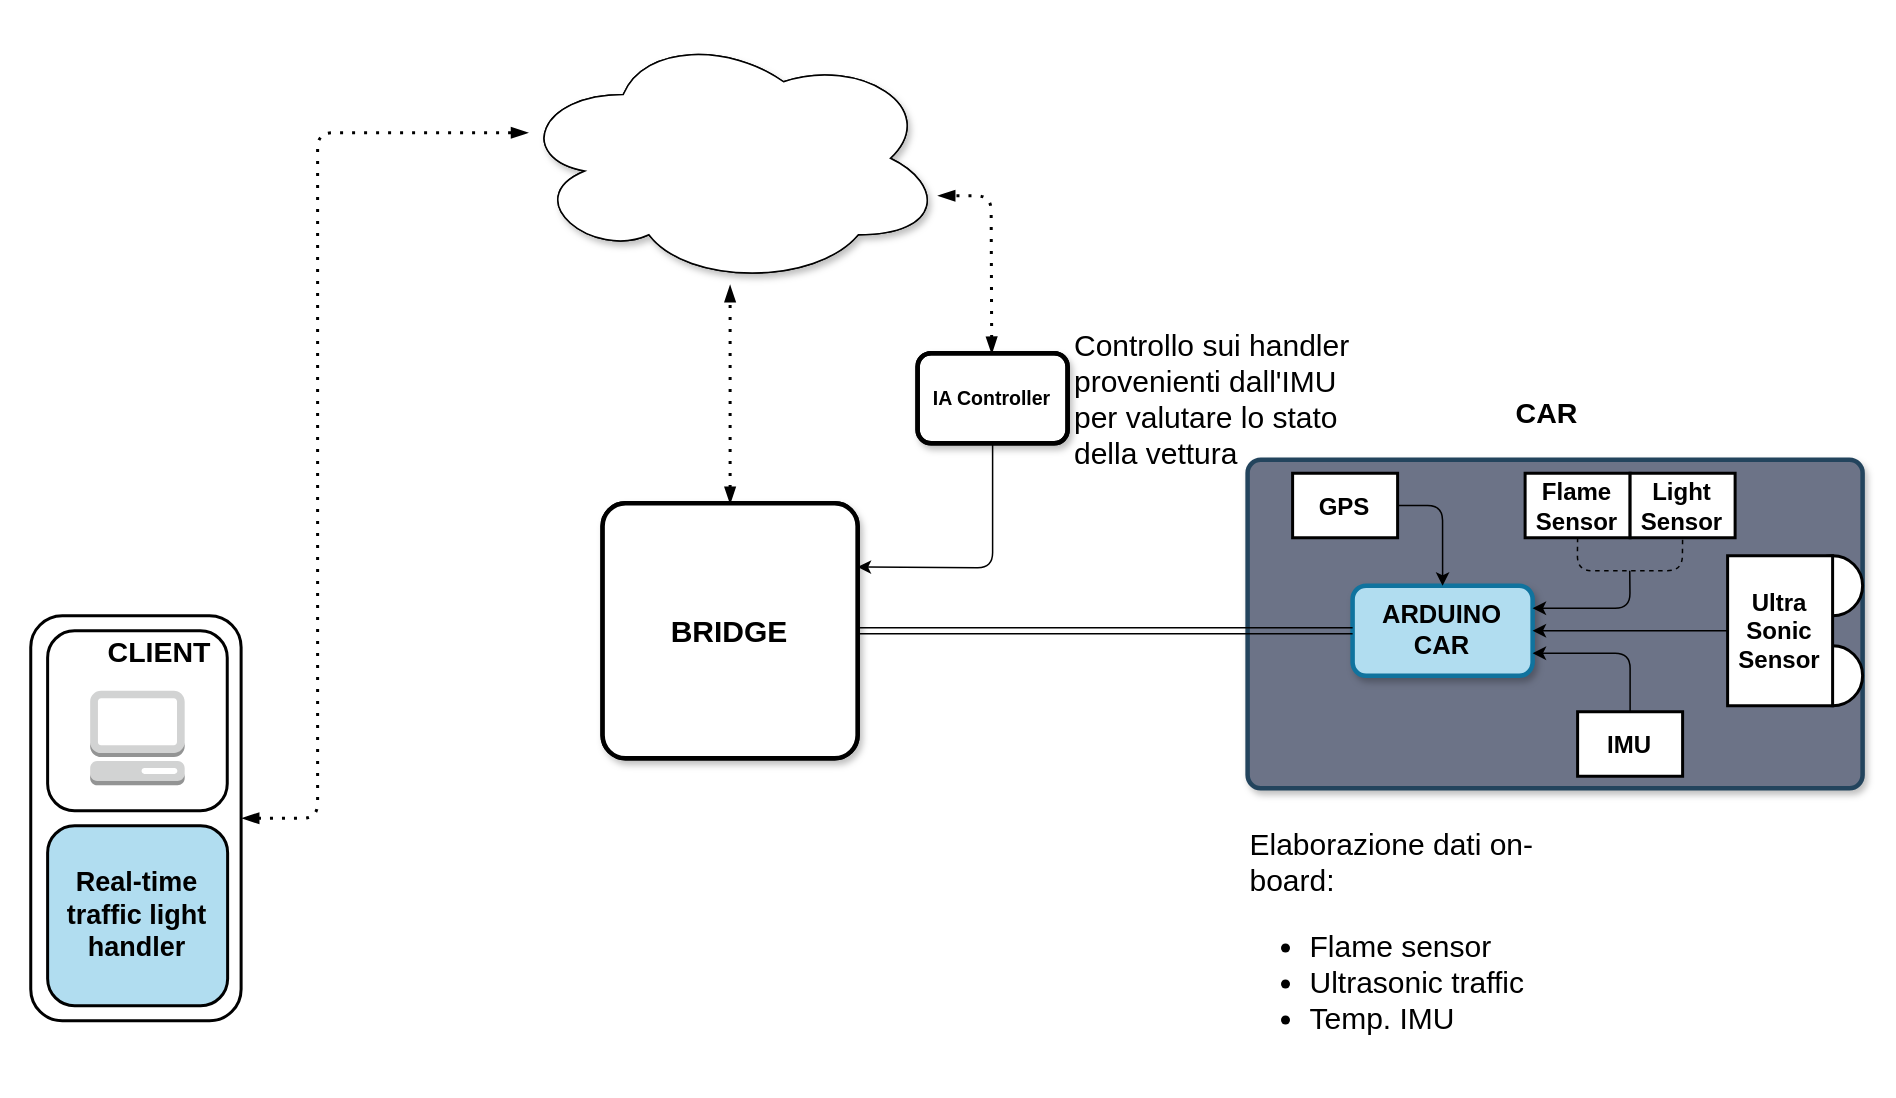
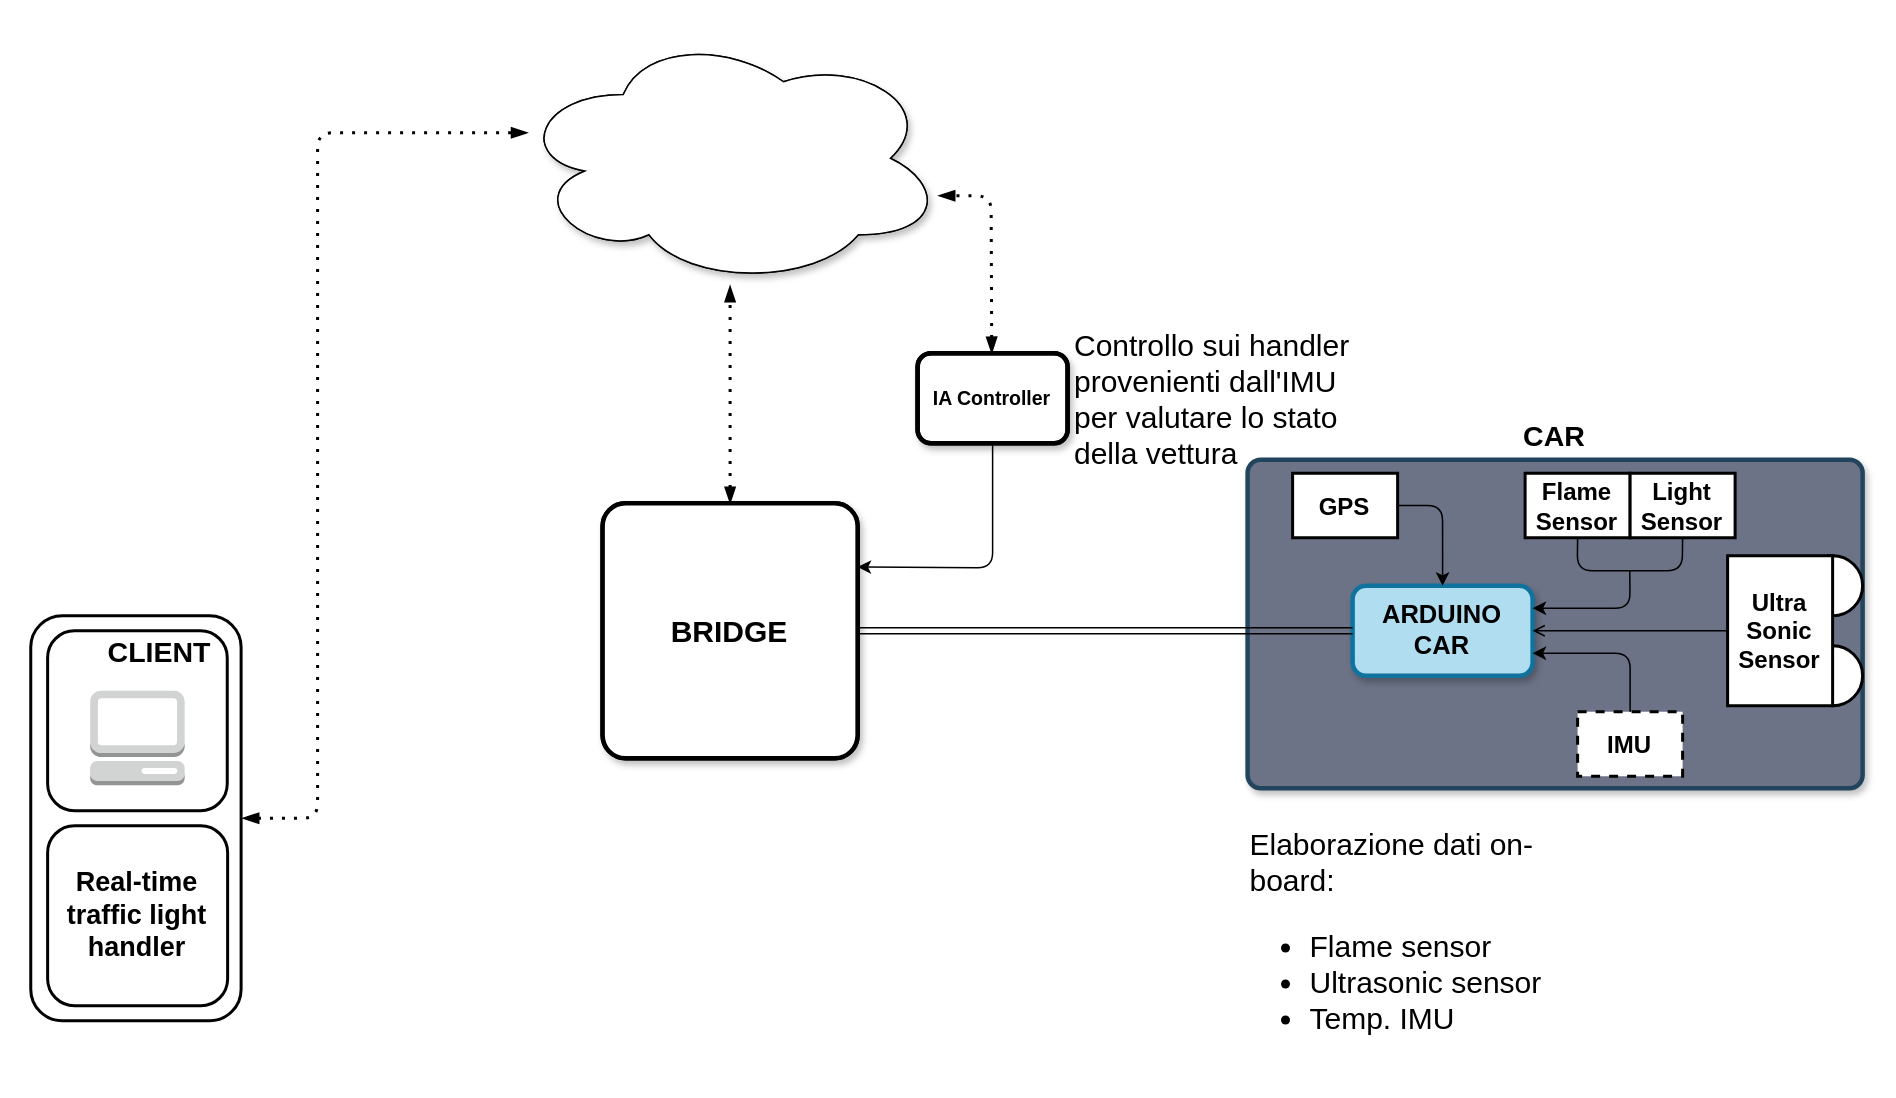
node "CAR": moved (1548, 415) -> (1555, 437)
edge "Flame Sensor" -- "Light Sensor": style dashed -> solid
edge "Ultra Sonic Sensor" -> "ARDUINO CAR": arrowhead classic -> open
node "IMU": style solid -> dashed
node "Real-time traffic light handler": fillcolor #b1ddf0 -> #ffffff
node "Elaborazione dati on-board: Flame sensor Ultrasonic traffic Temp. IMU": label "Elaborazione dati on-board: Flame sensor Ultrasonic traffic Temp. IMU" -> "Elaborazione dati on-board: Flame sensor Ultrasonic sensor Temp. IMU"
